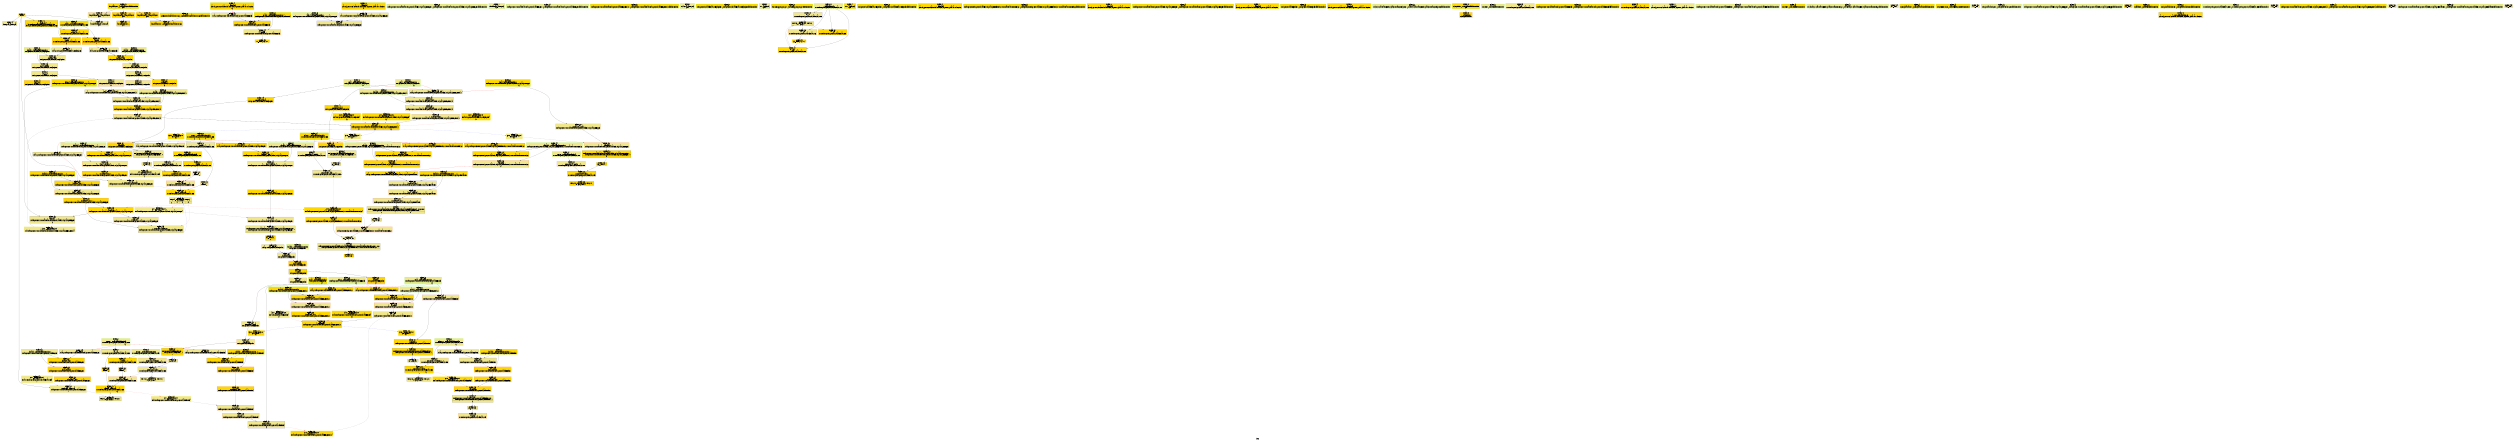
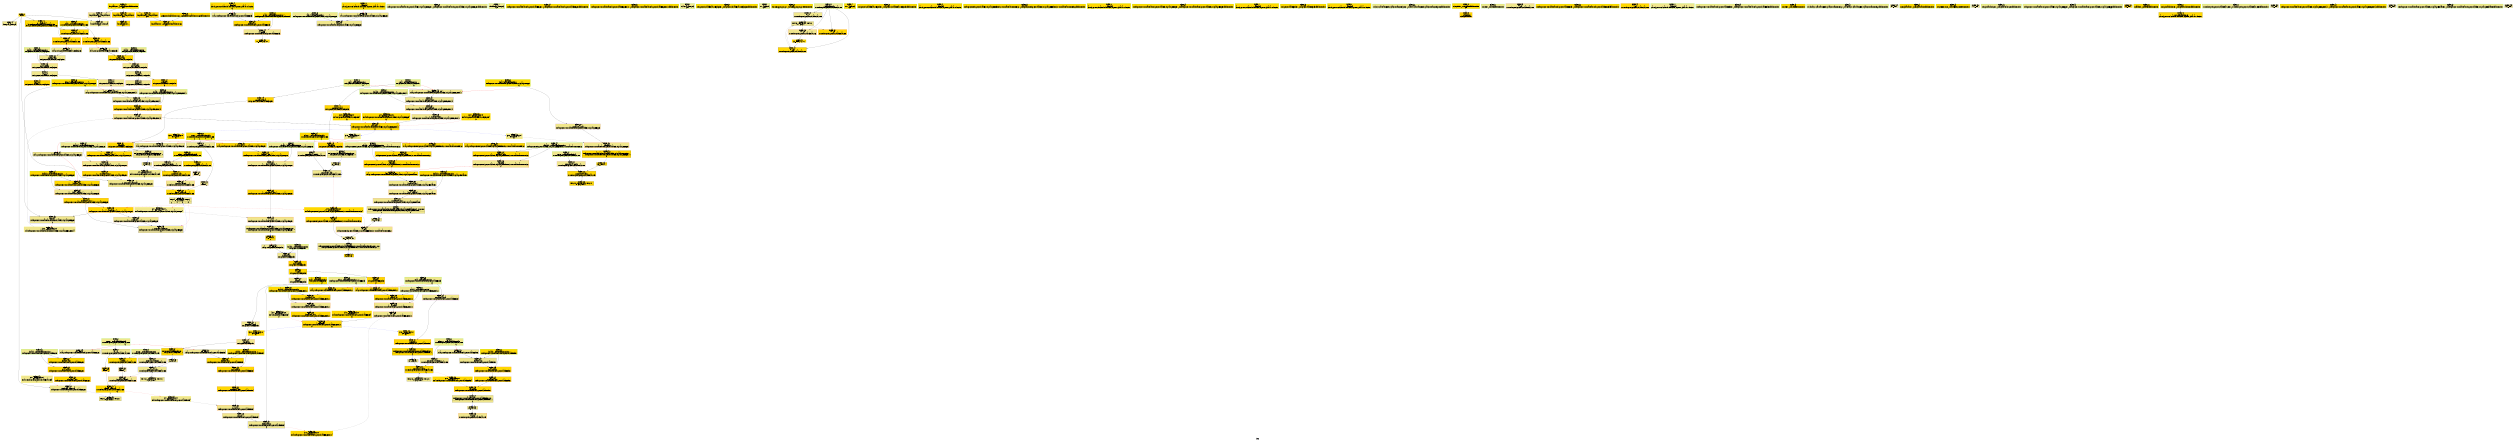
node "NodeID: 29": fillcolor khaki -> gold
